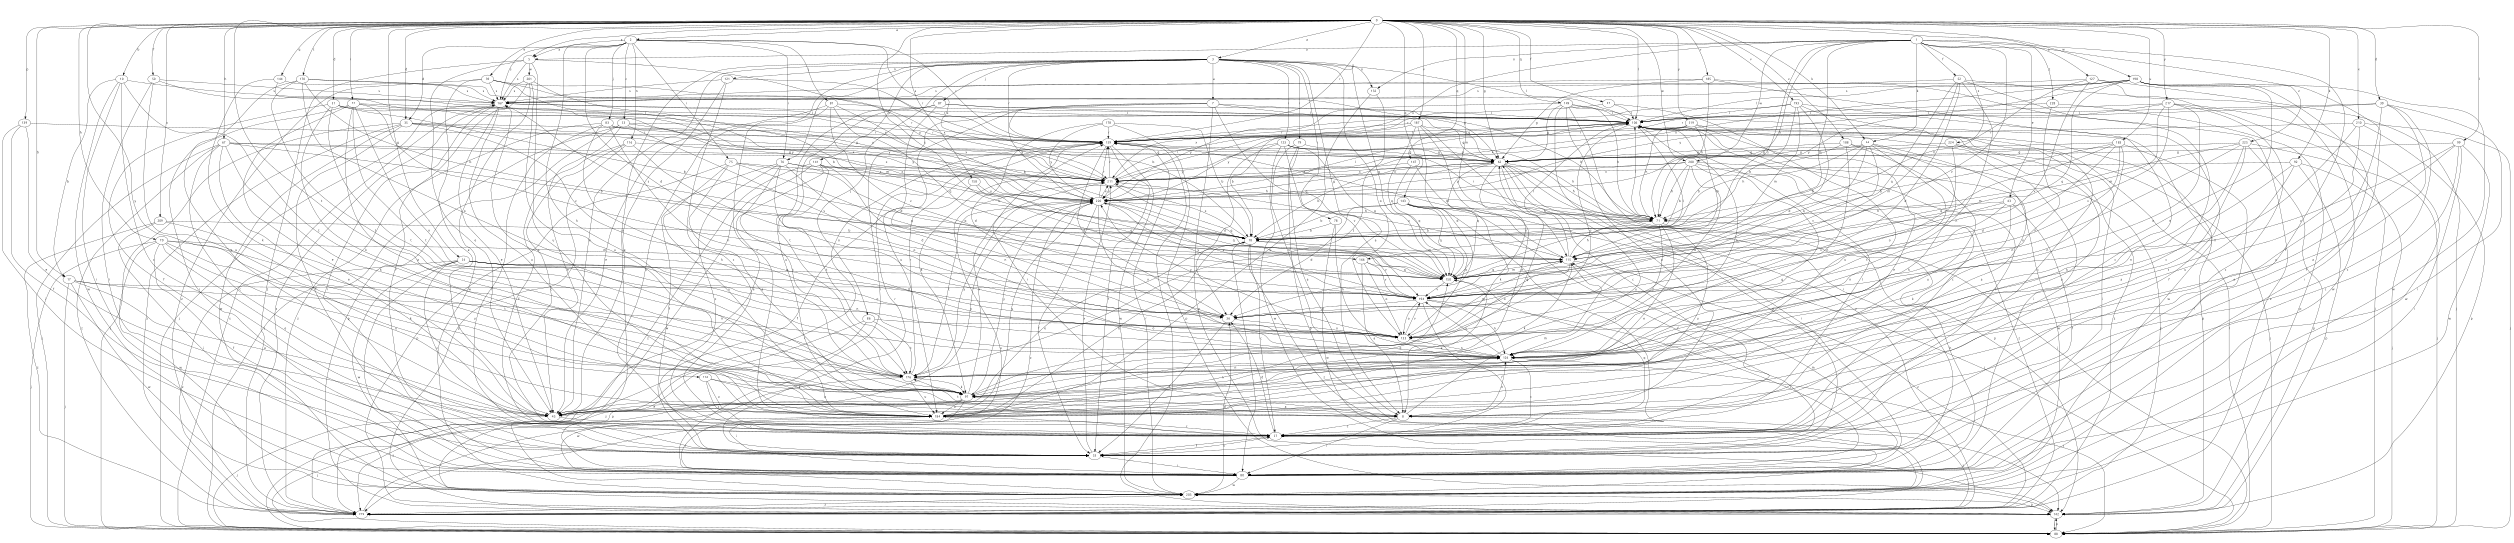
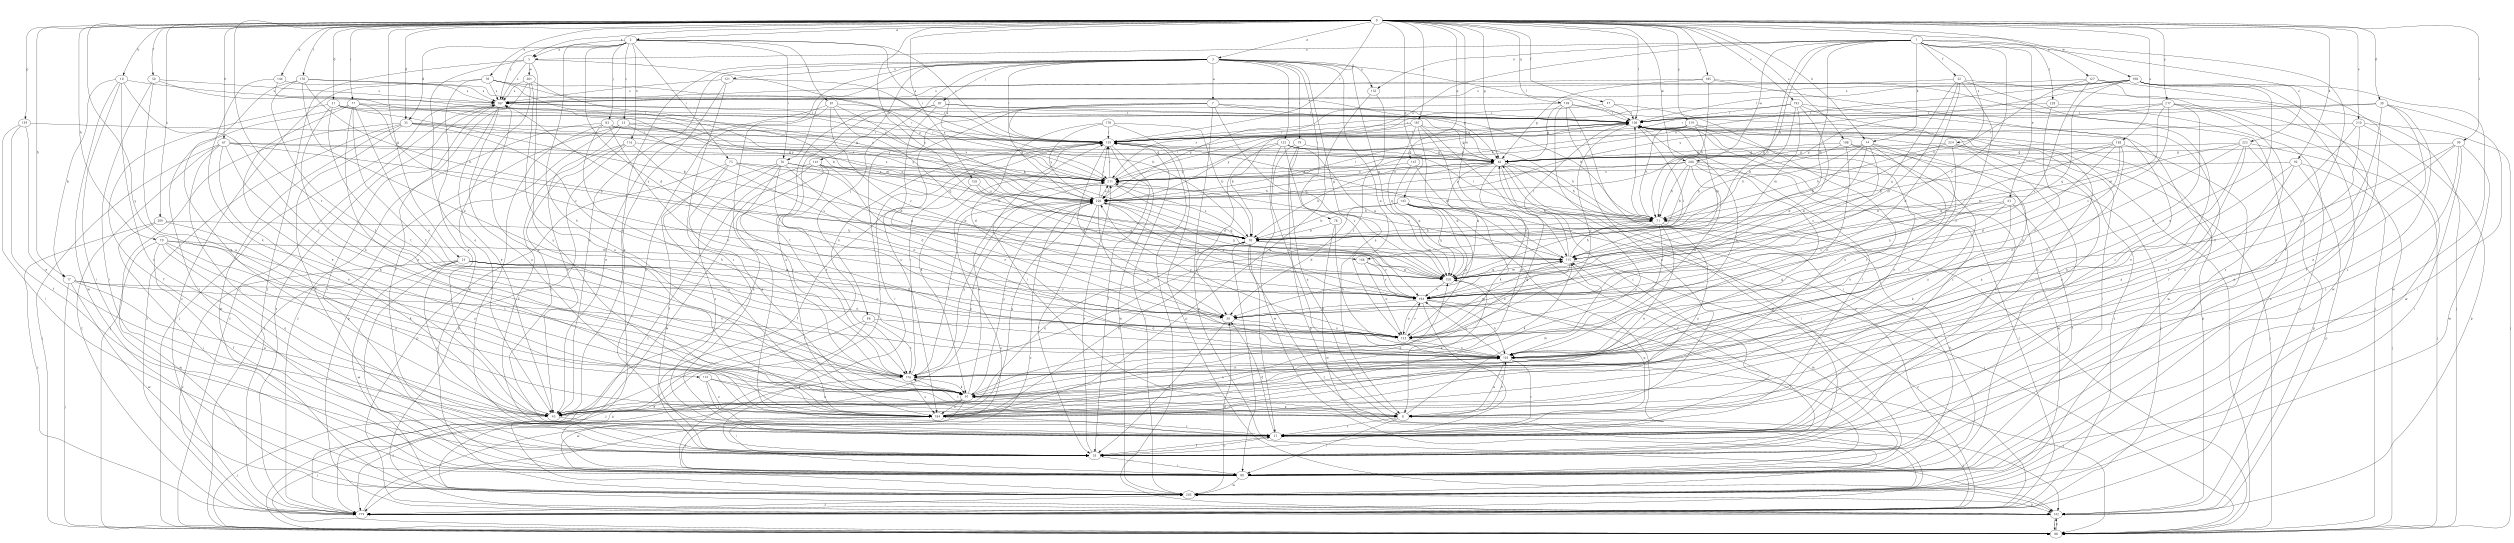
edge "149" -> "71": now "224" -> "71"
edge "62" -> "142": removed, label "p"
edge "166" -> "8": now "124" -> "8"
edge "70" -> "88": removed, label "j"
